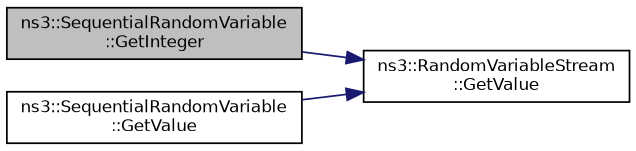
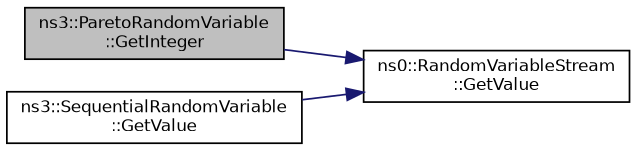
node "ns3::SequentialRandomVariable ::GetInteger": label "ns3::SequentialRandomVariable ::GetInteger" -> "ns3::ParetoRandomVariable ::GetInteger"
node "ns3::RandomVariableStream ::GetValue": label "ns3::RandomVariableStream ::GetValue" -> "ns0::RandomVariableStream ::GetValue"
